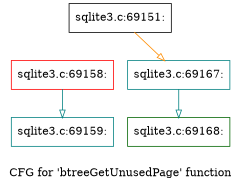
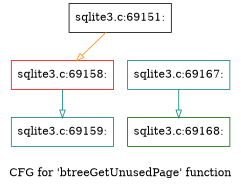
edge "sqlite3.c:69151:" -> "sqlite3.c:69167:": now "sqlite3.c:69151:" -> "sqlite3.c:69158:"
